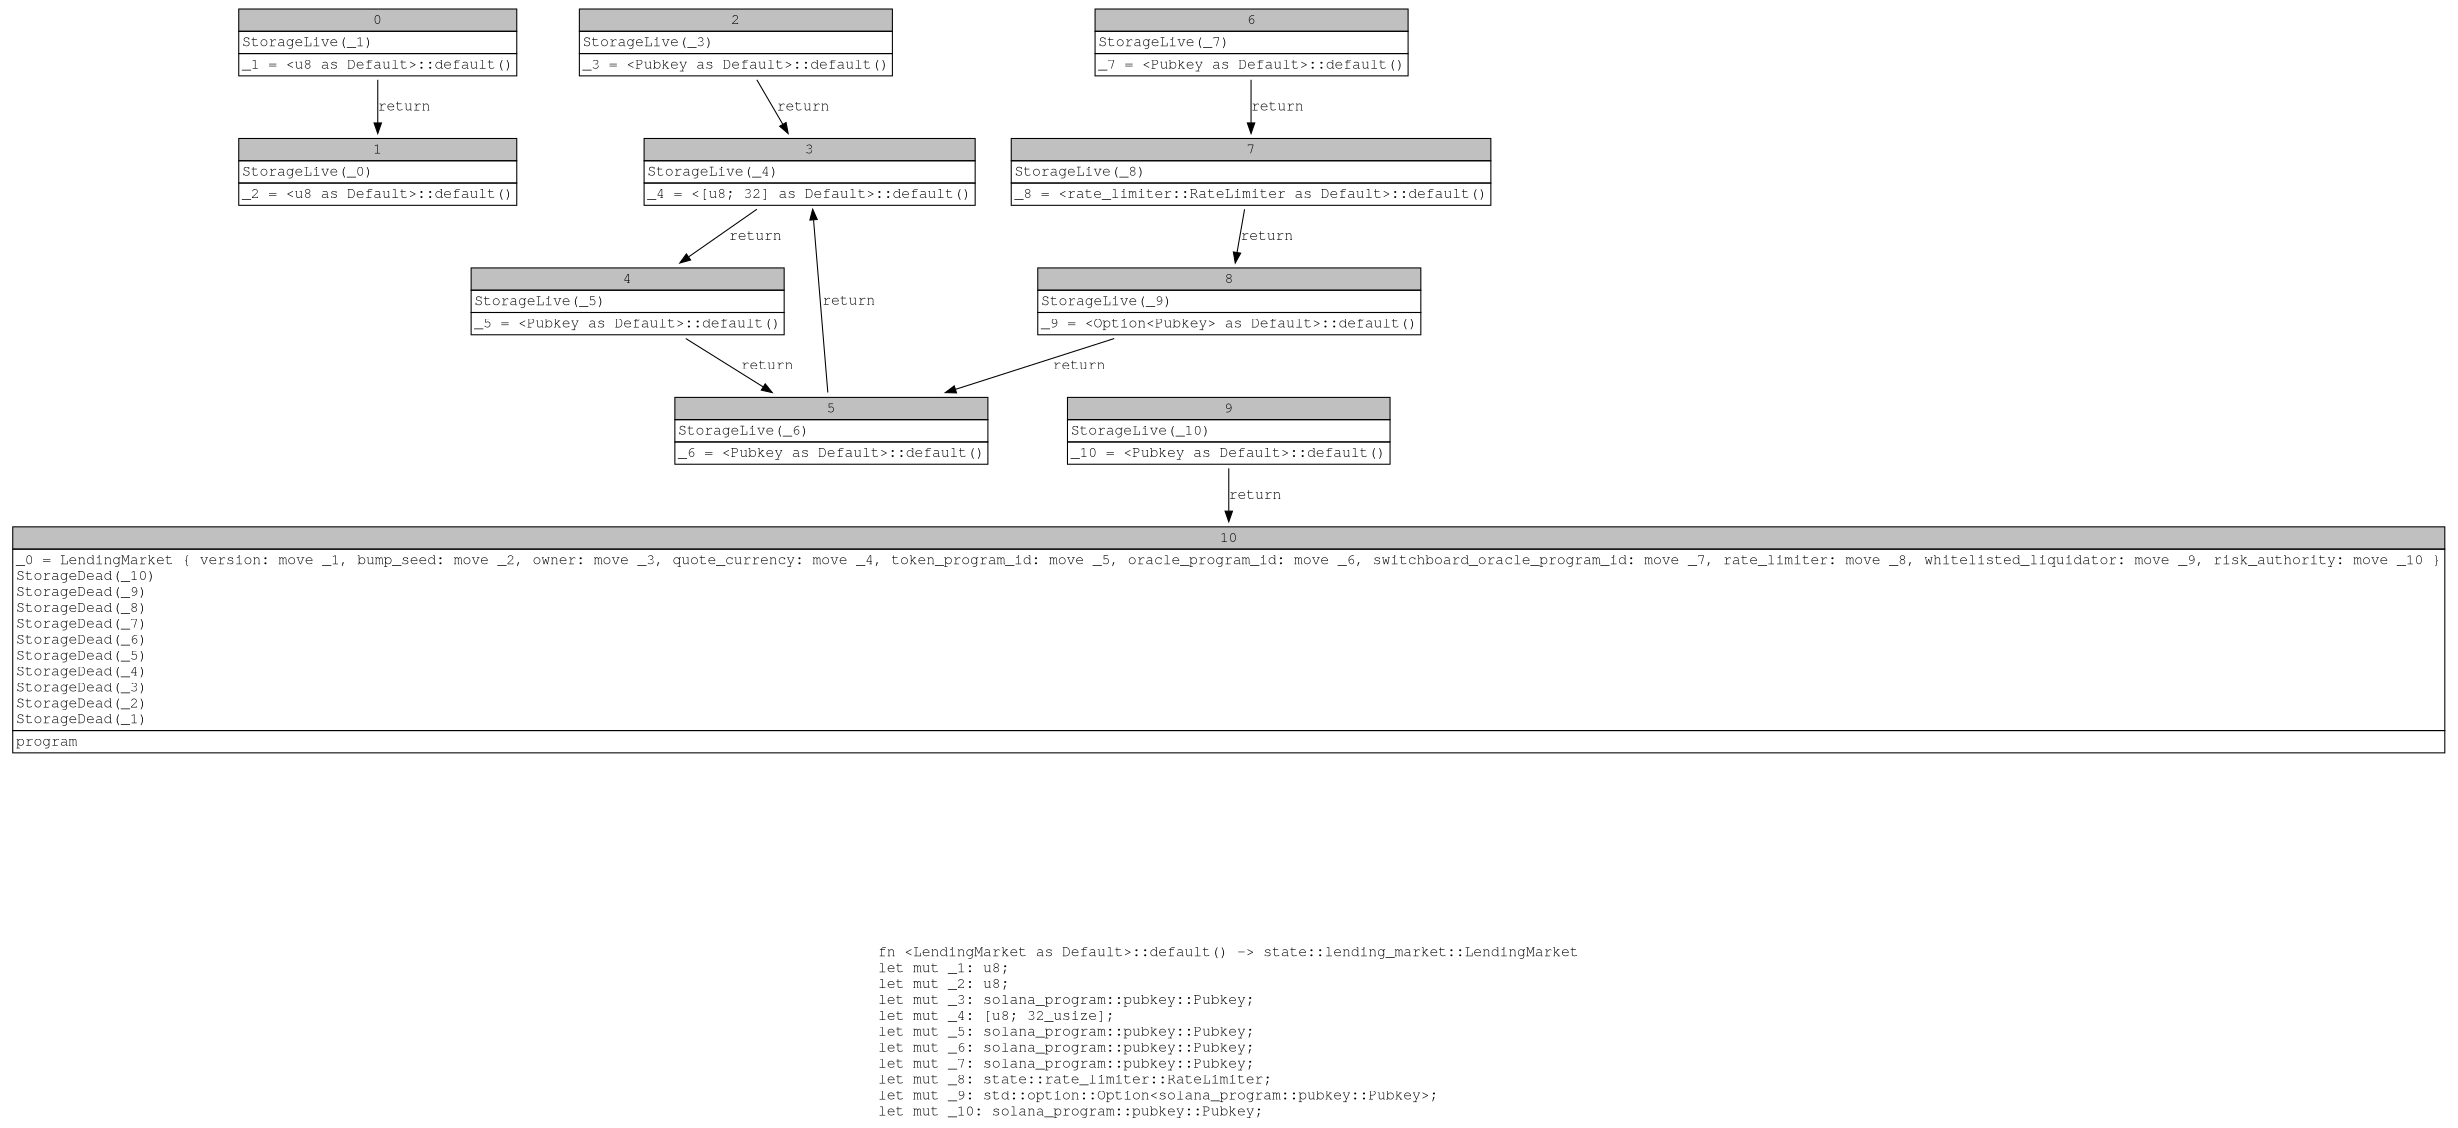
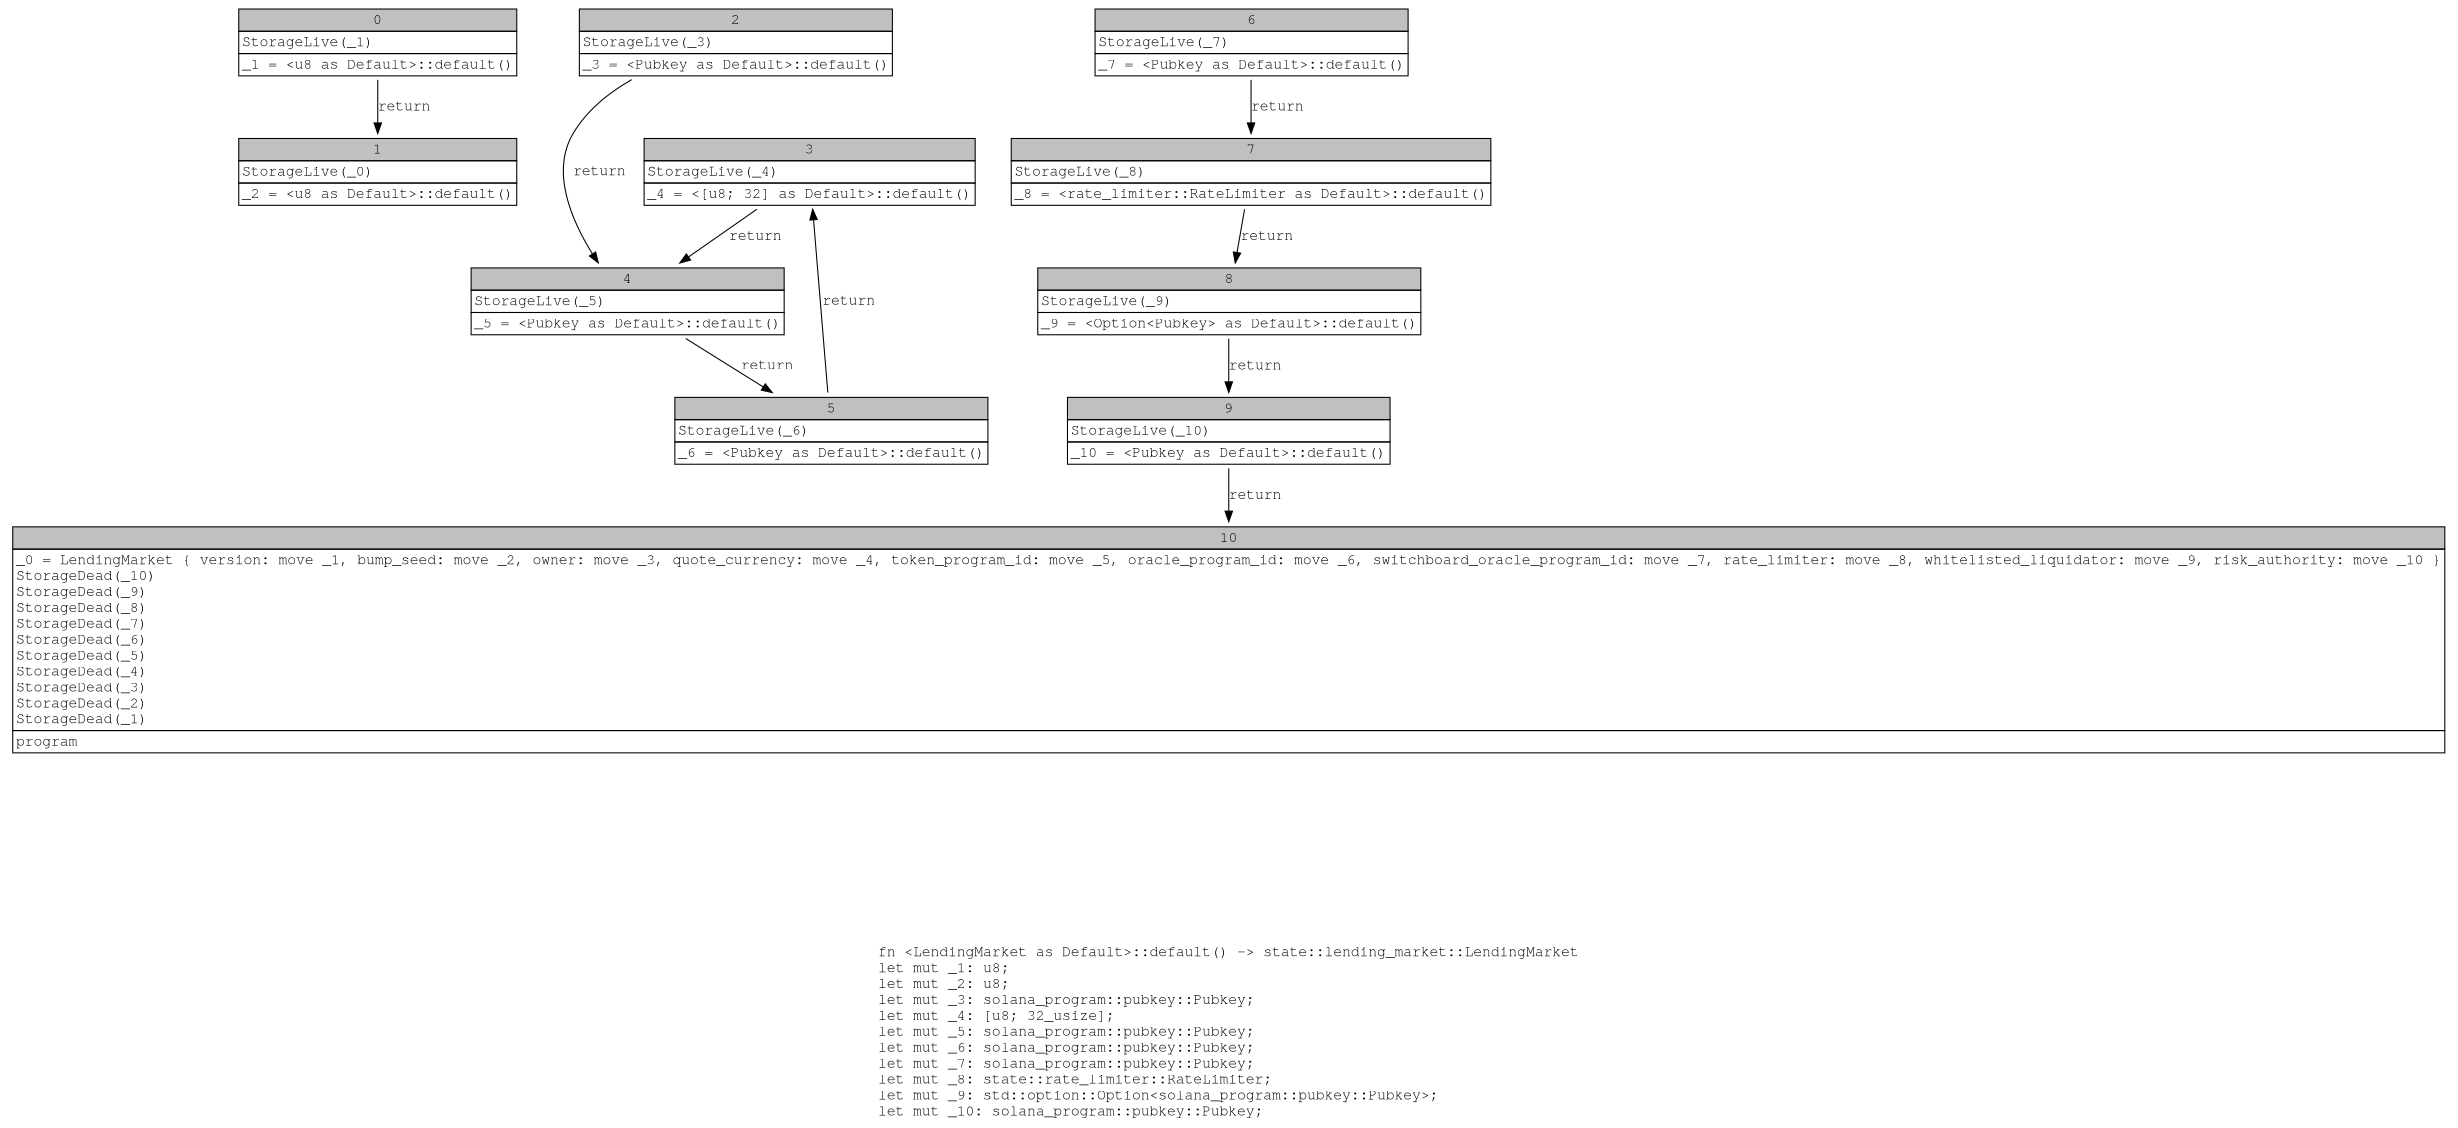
edge "2" -> "3": now "2" -> "4"
edge "8" -> "5": now "8" -> "9"
